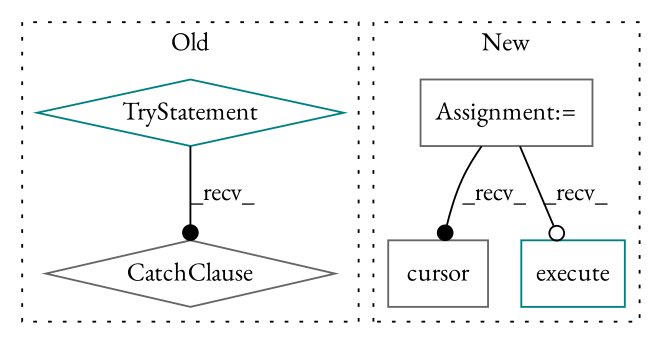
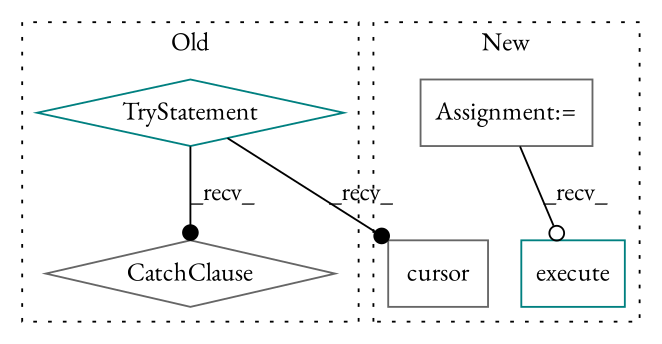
edge "Assignment:=" -> "cursor": now "TryStatement" -> "cursor"
